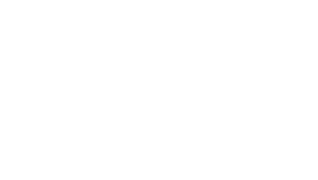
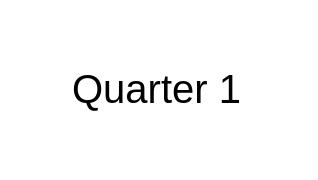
node "Quarter 1": added
